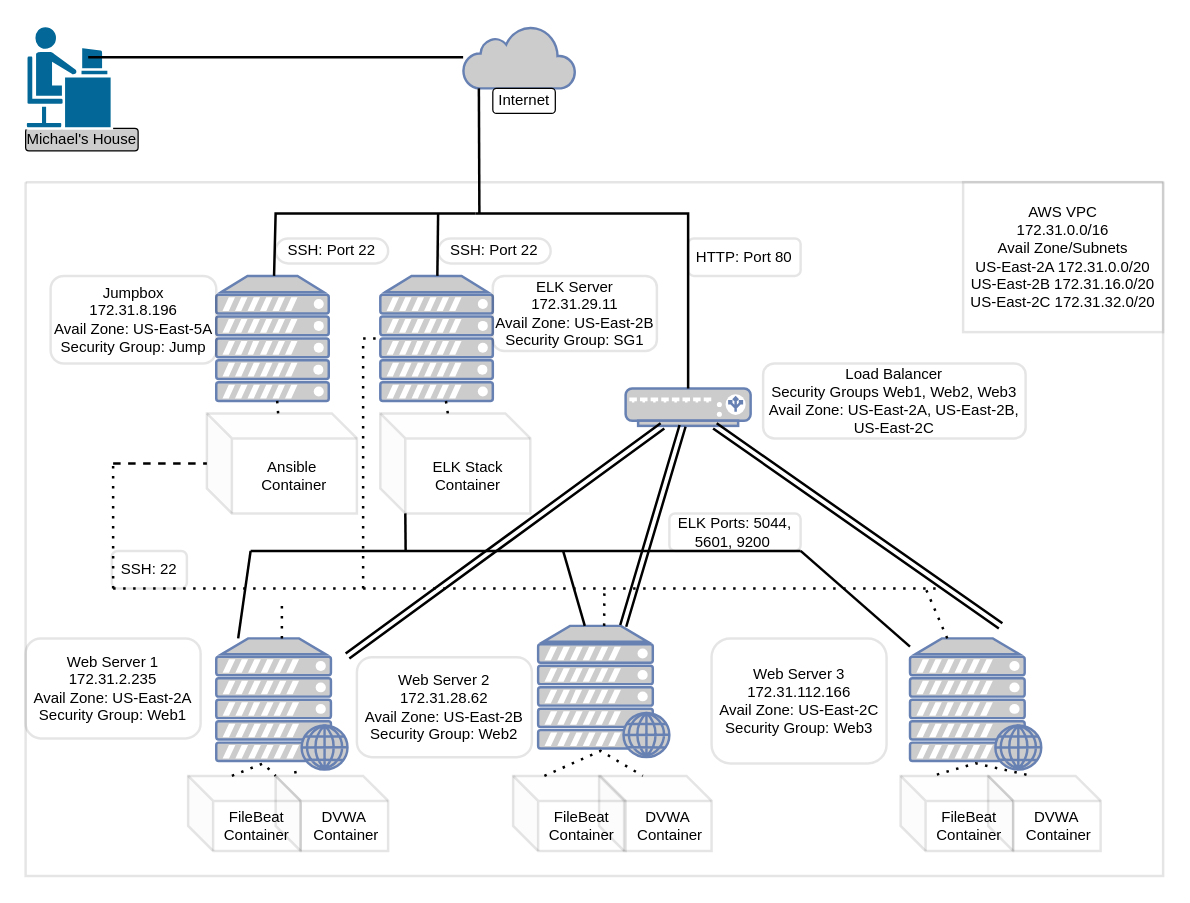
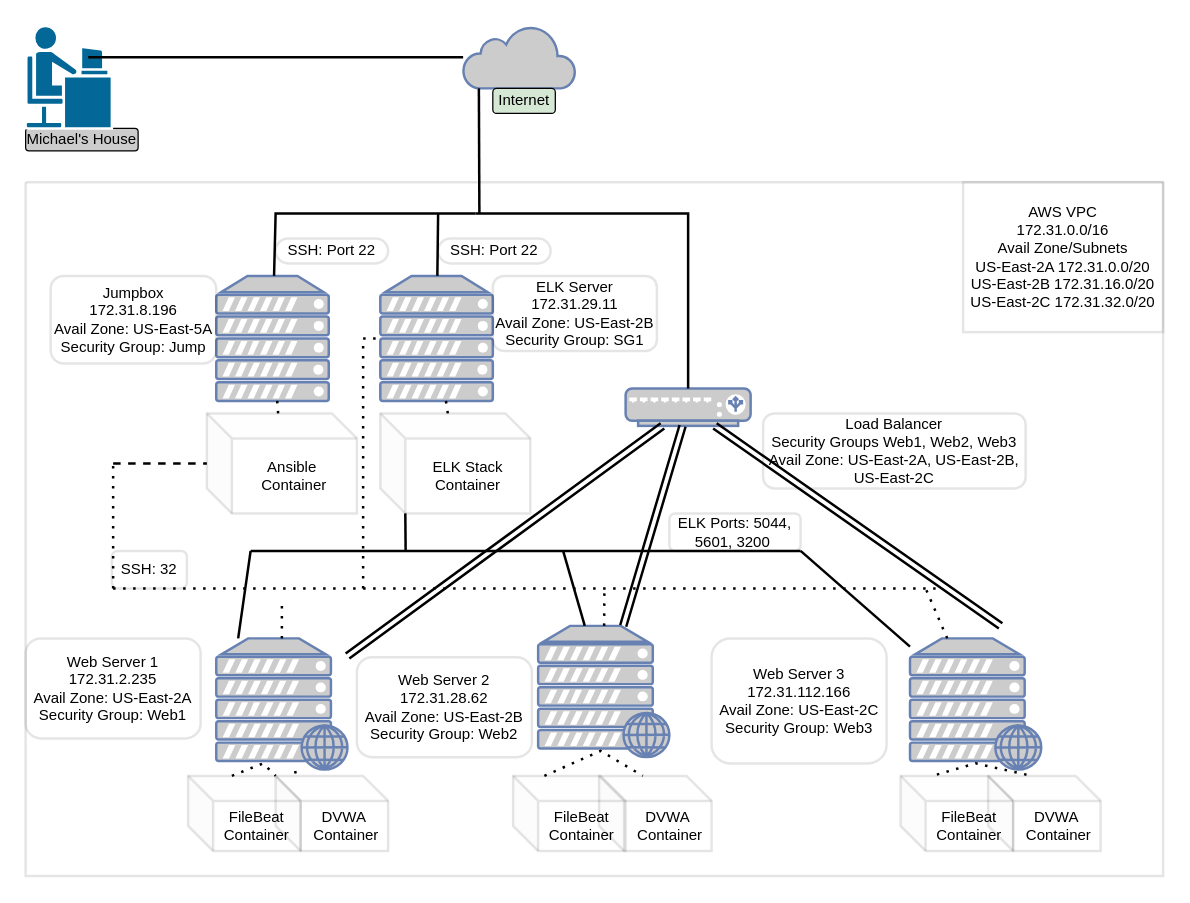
node "Internet": fillcolor #ffffff -> #d5e8d4
node "HTTP: Port 80": removed
node "Load Balancer Security Groups Web1, Web2, Web3 Avail Zone: US-East-2A, US-East-2B, US-East-2C": moved (894, 401) -> (894, 451)
node "ELK Ports: 5044, 5601, 9200": label "ELK Ports: 5044, 5601, 9200" -> "ELK Ports: 5044, 5601, 3200"
node "SSH: 22": label "SSH: 22" -> "SSH: 32"
